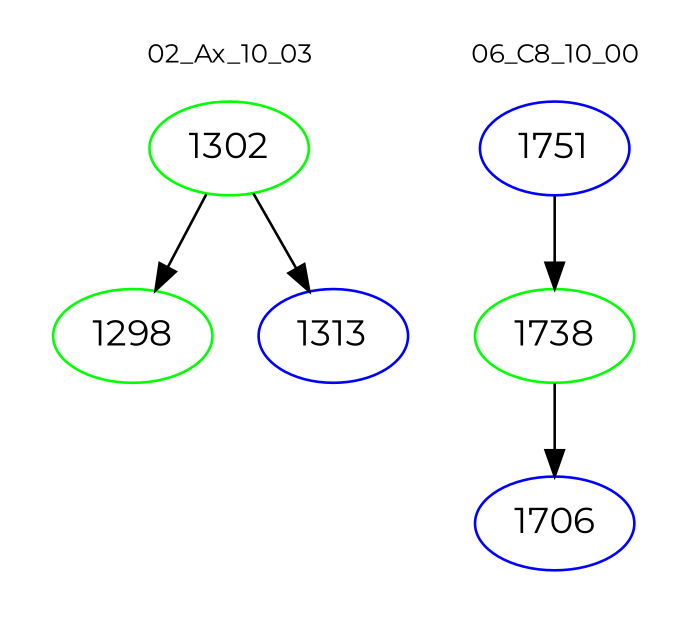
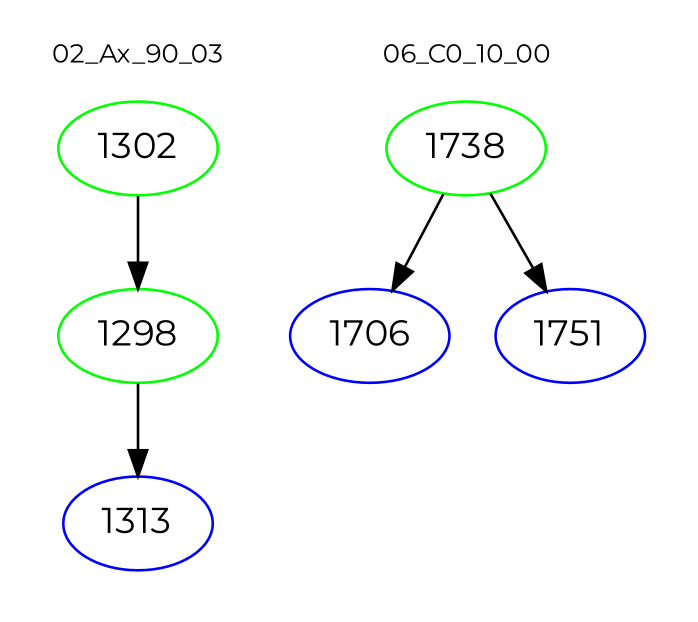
cluster "02_Ax_10_03": label "02_Ax_10_03" -> "02_Ax_90_03"
cluster "06_C8_10_00": label "06_C8_10_00" -> "06_C0_10_00"
edge "1751" -> "1738": reversed
edge "1302" -> "1313": now "1298" -> "1313"
